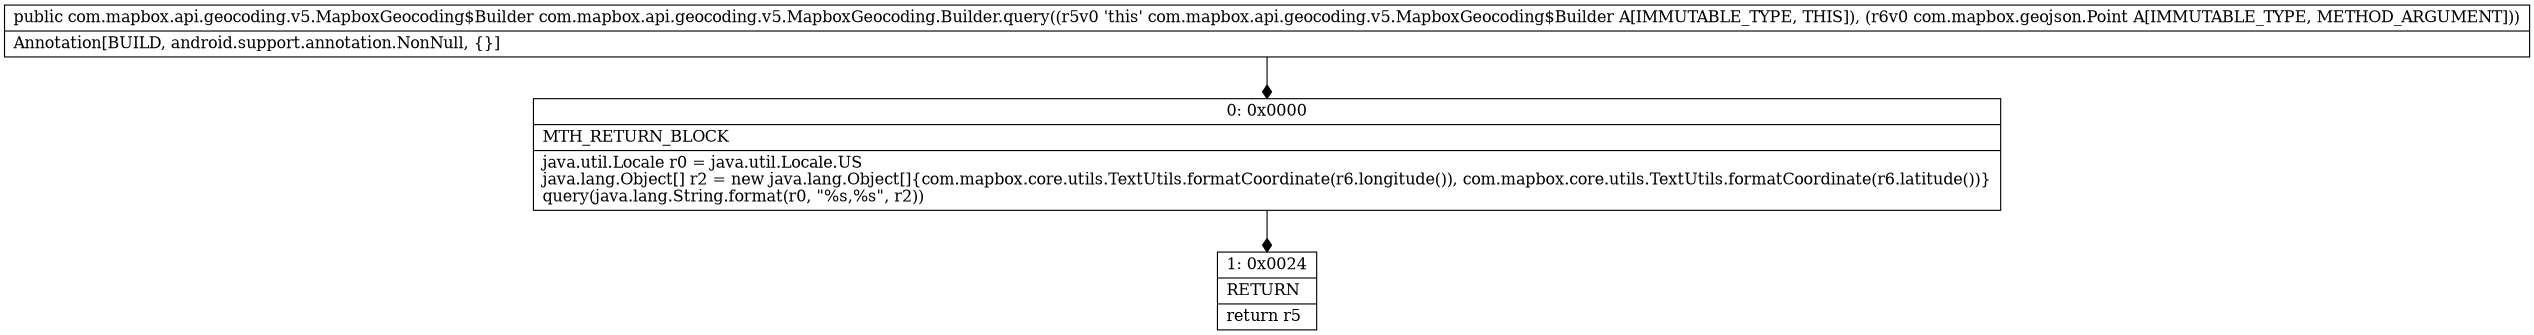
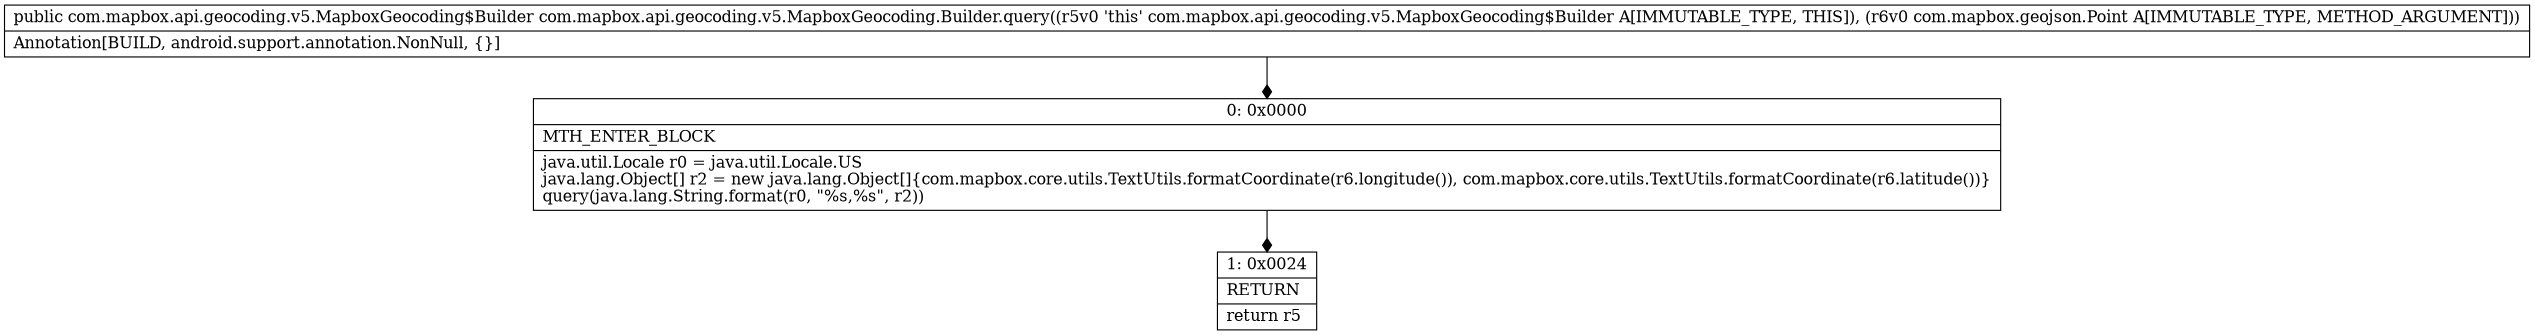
node "0: 0x0000": text "MTH_RETURN_BLOCK" -> "MTH_ENTER_BLOCK"
